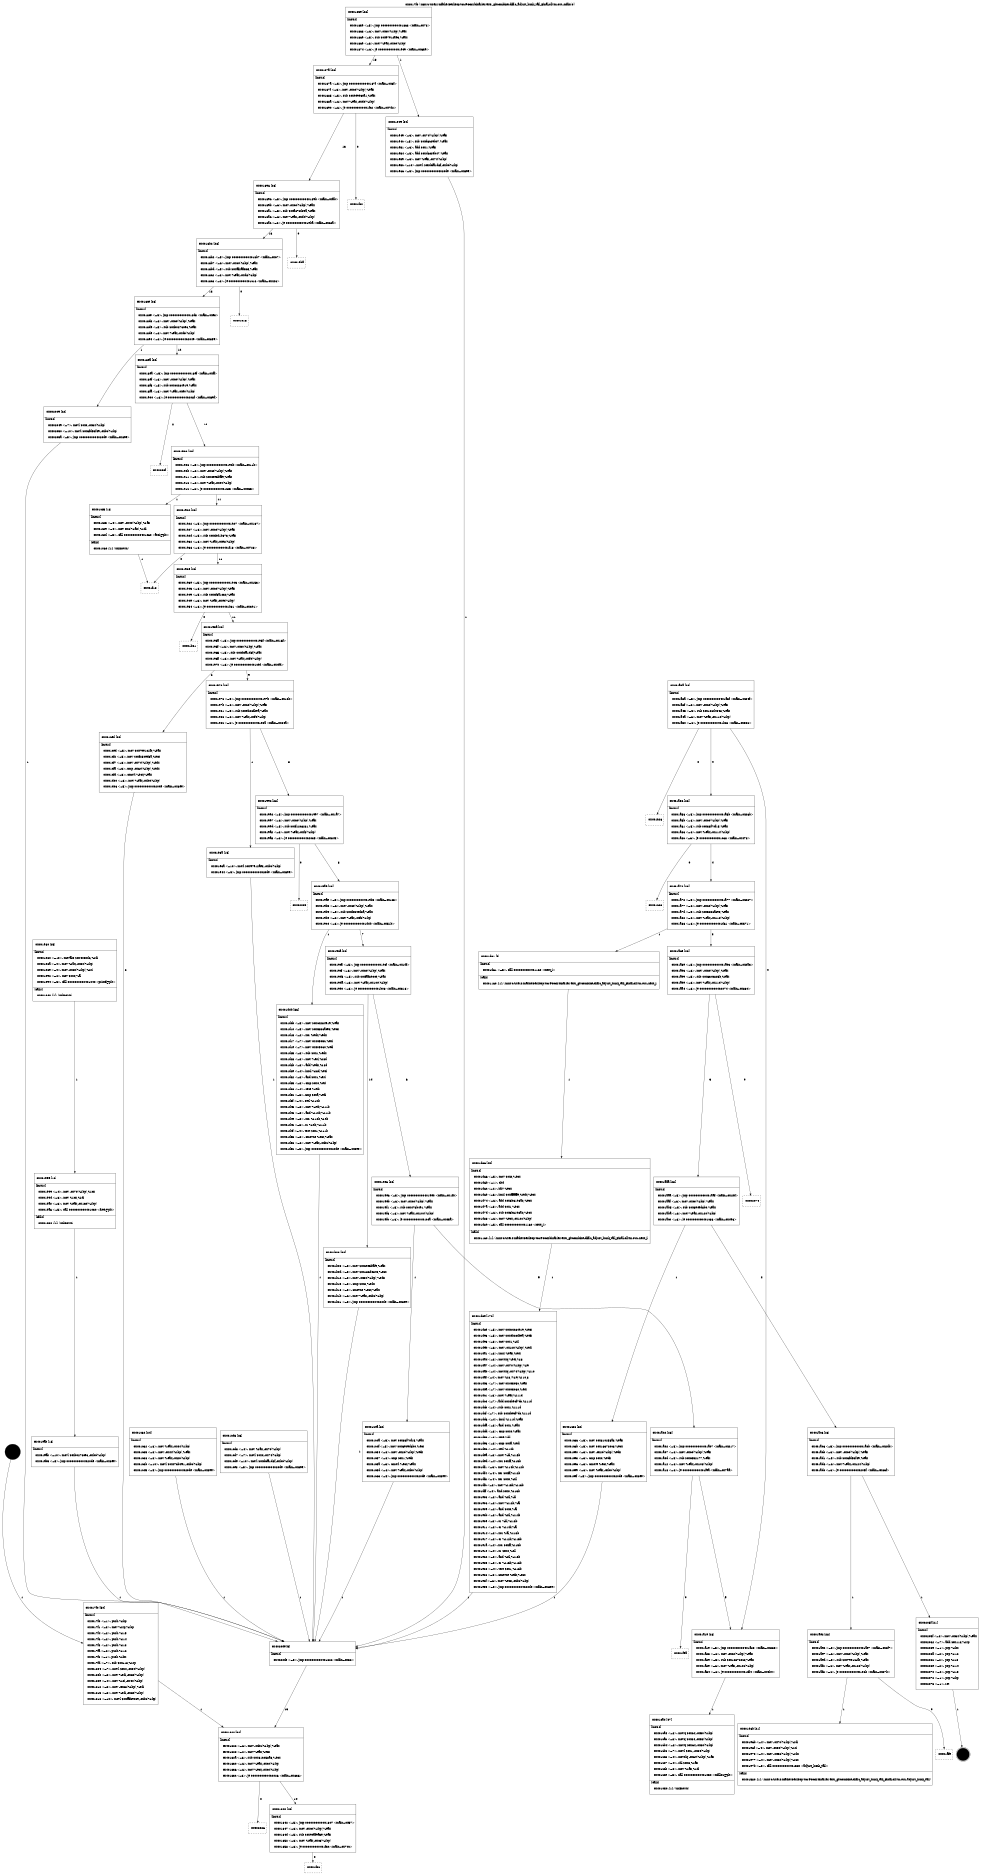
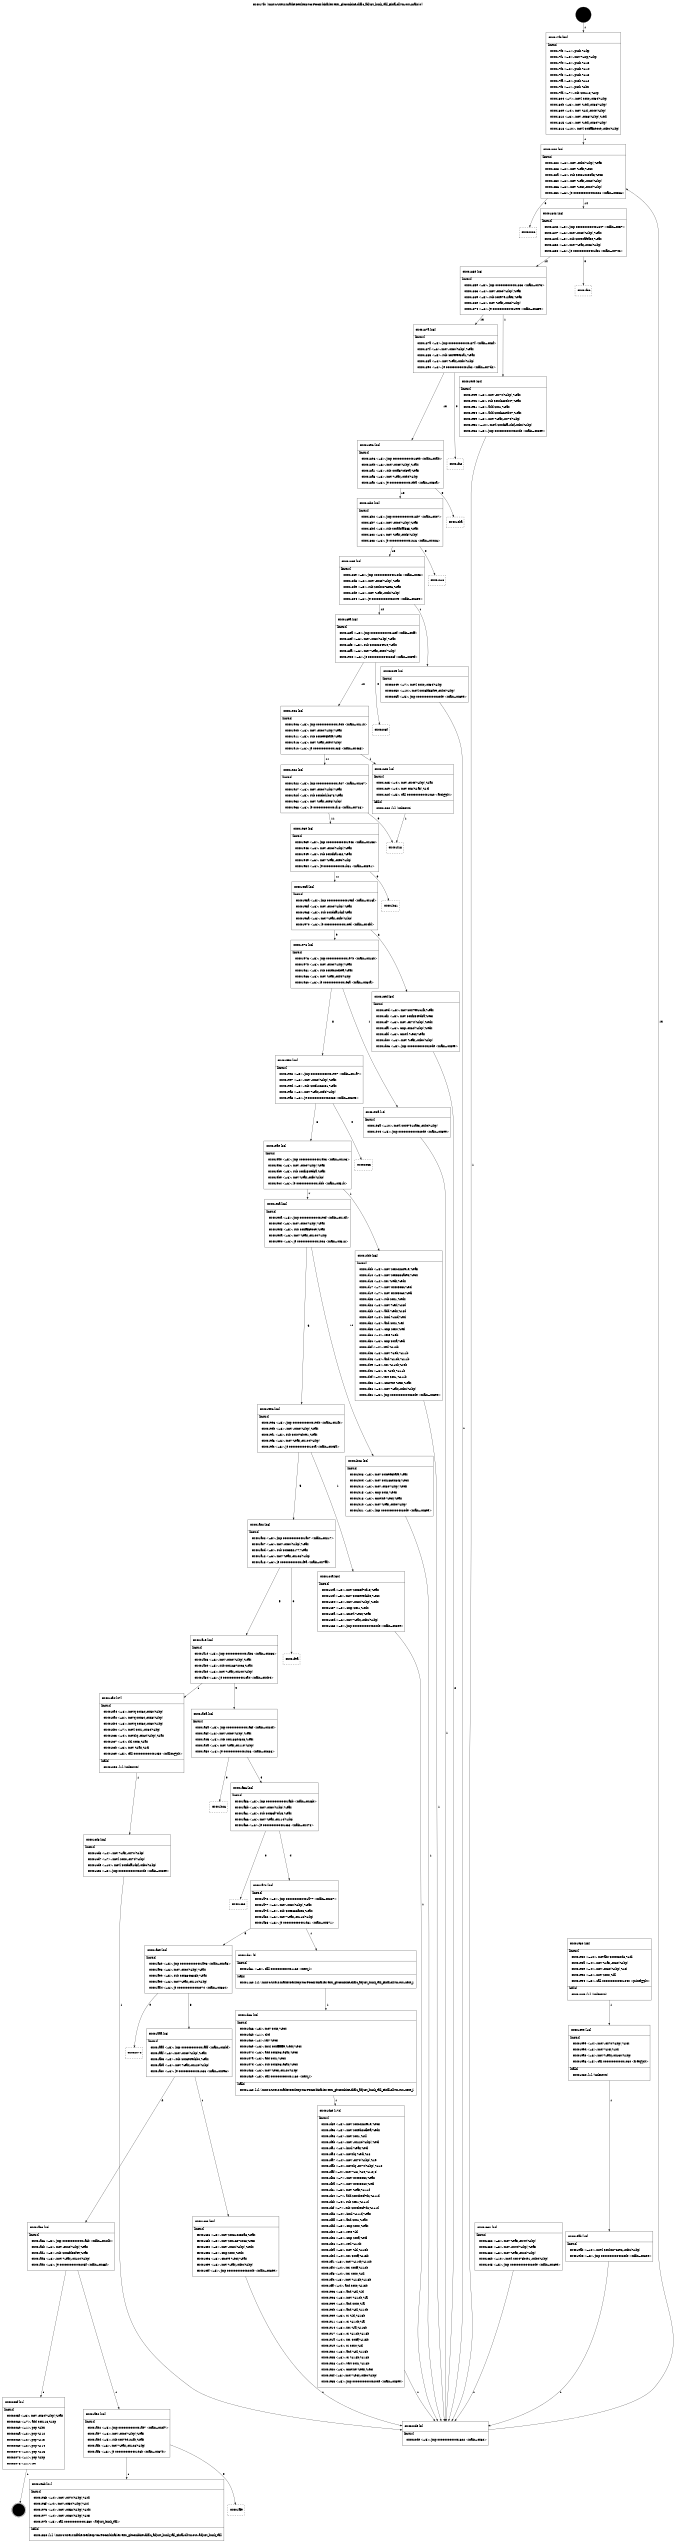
edge "0x401842 [28]" -> "0x40185e [28]": added, label "14"
edge "0x401a3a [28]" -> "0x401a1e [28]": reversed
edge "0x401ca4 [47]" -> "0x401cd3 [26]": added, label "1"
